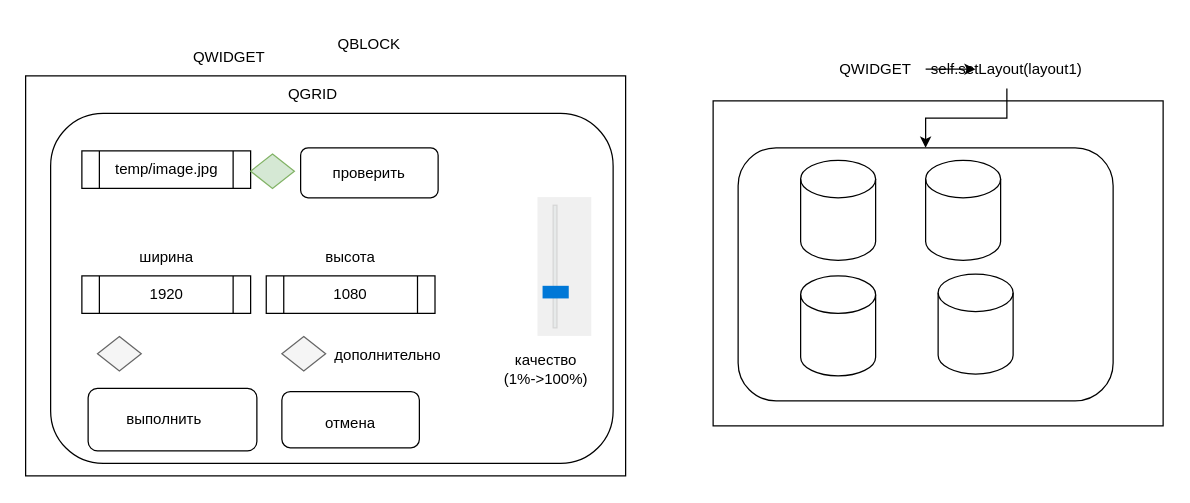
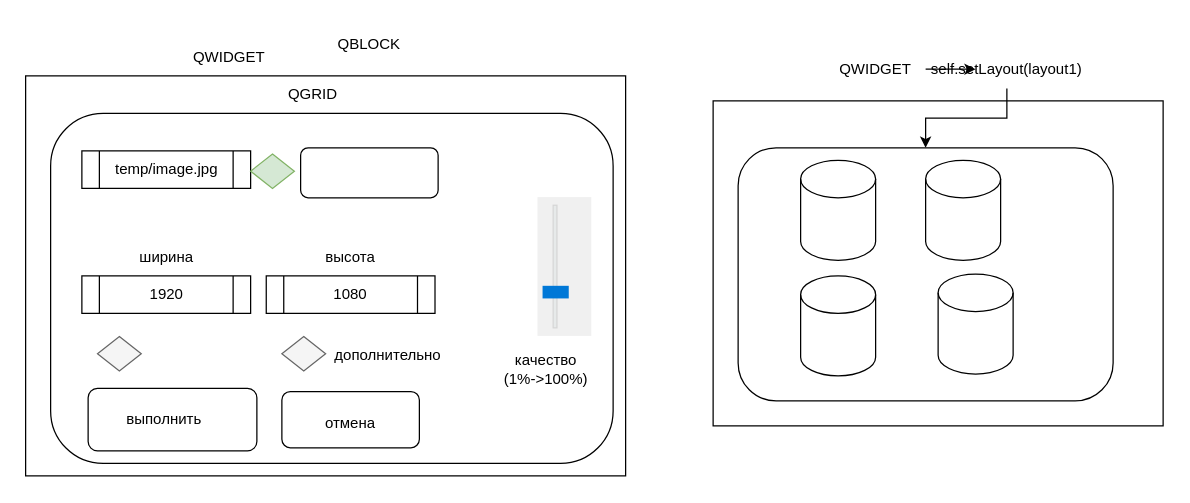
node "проверить": removed
